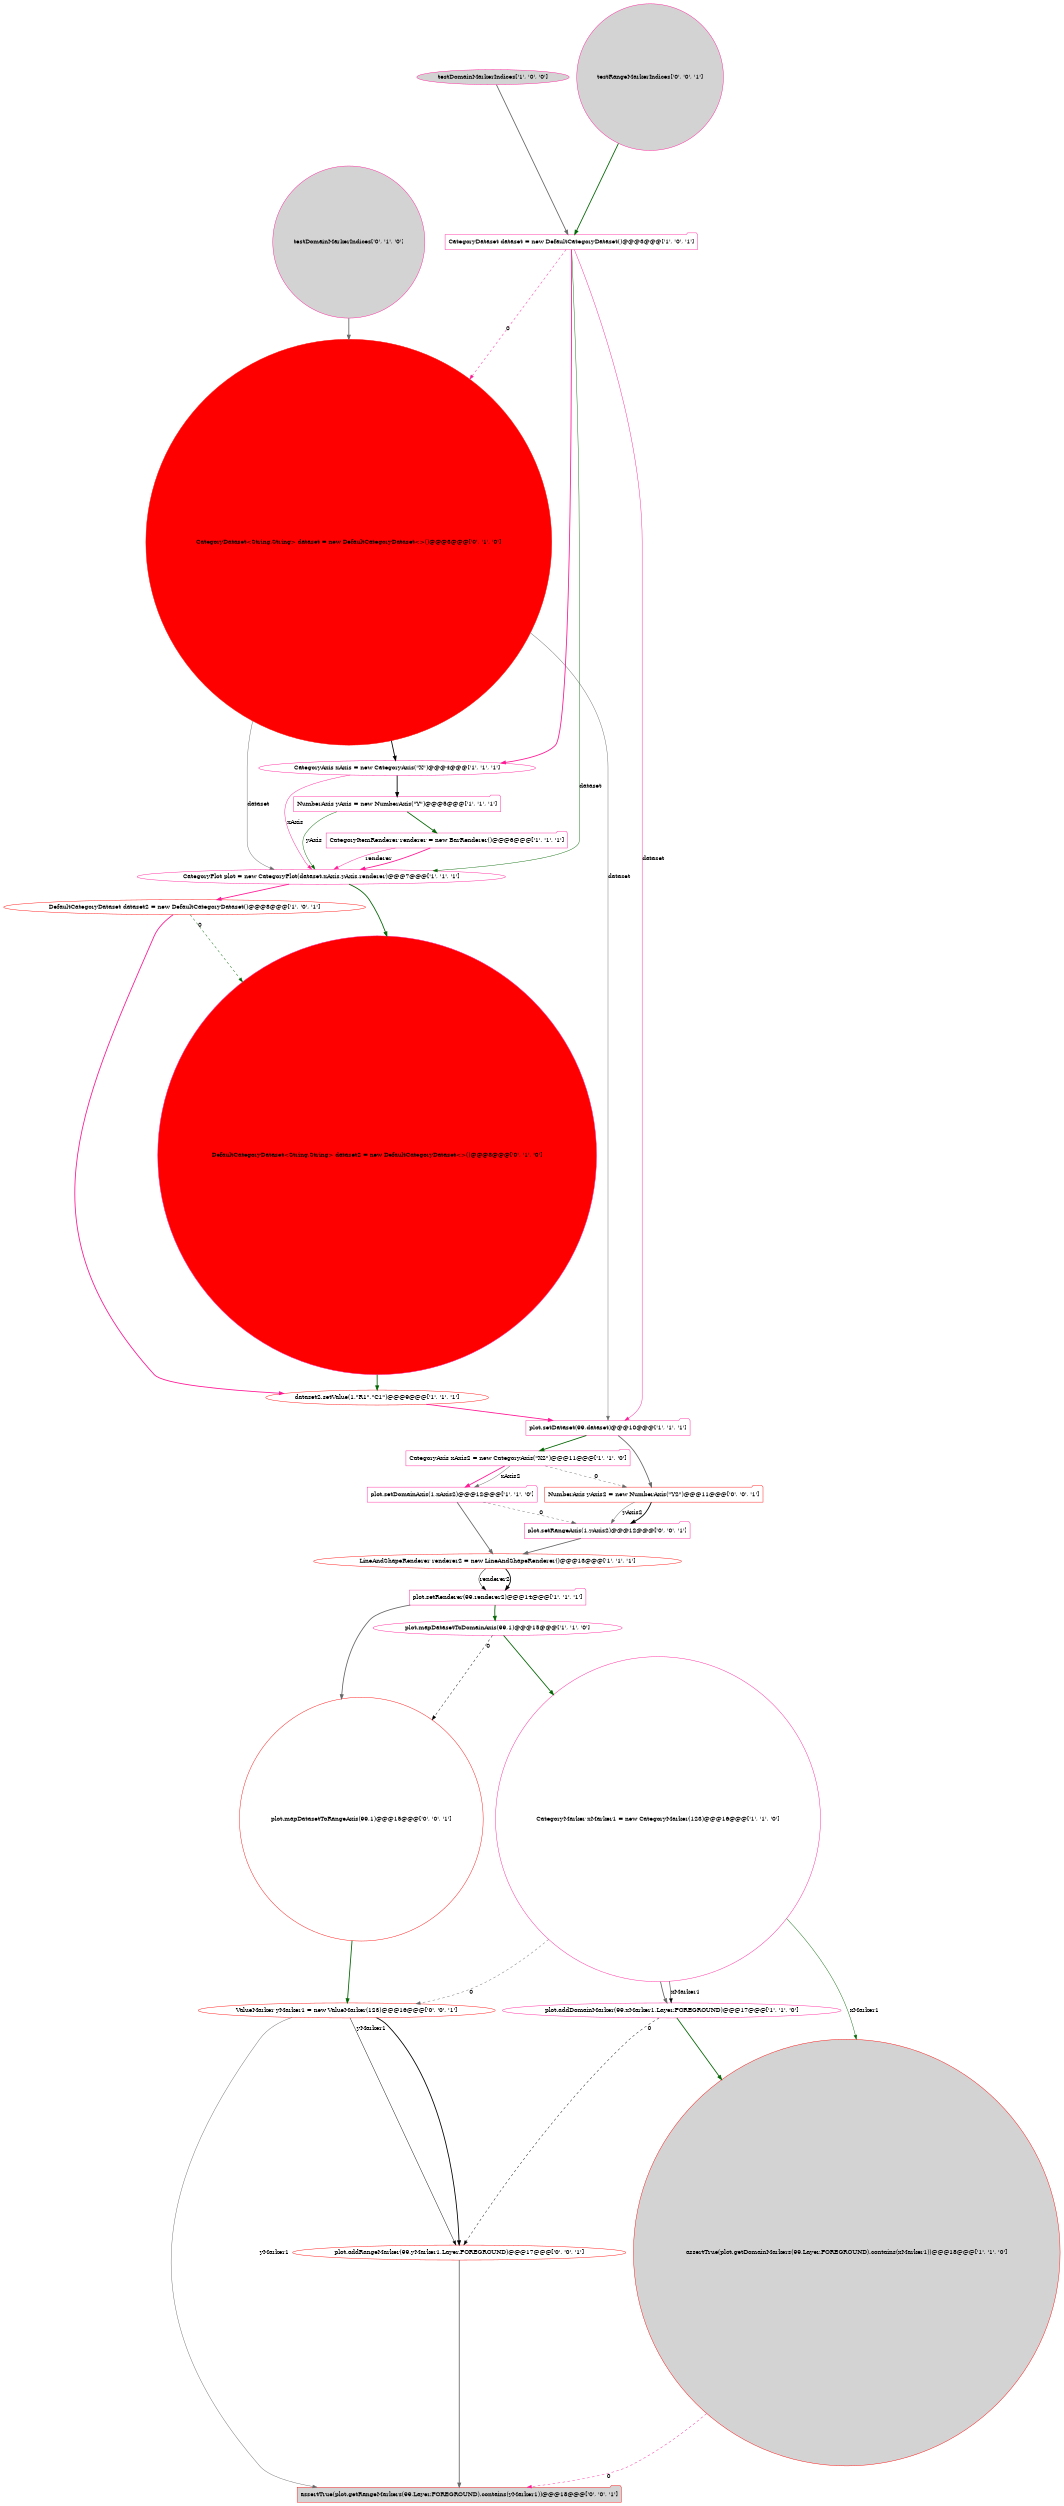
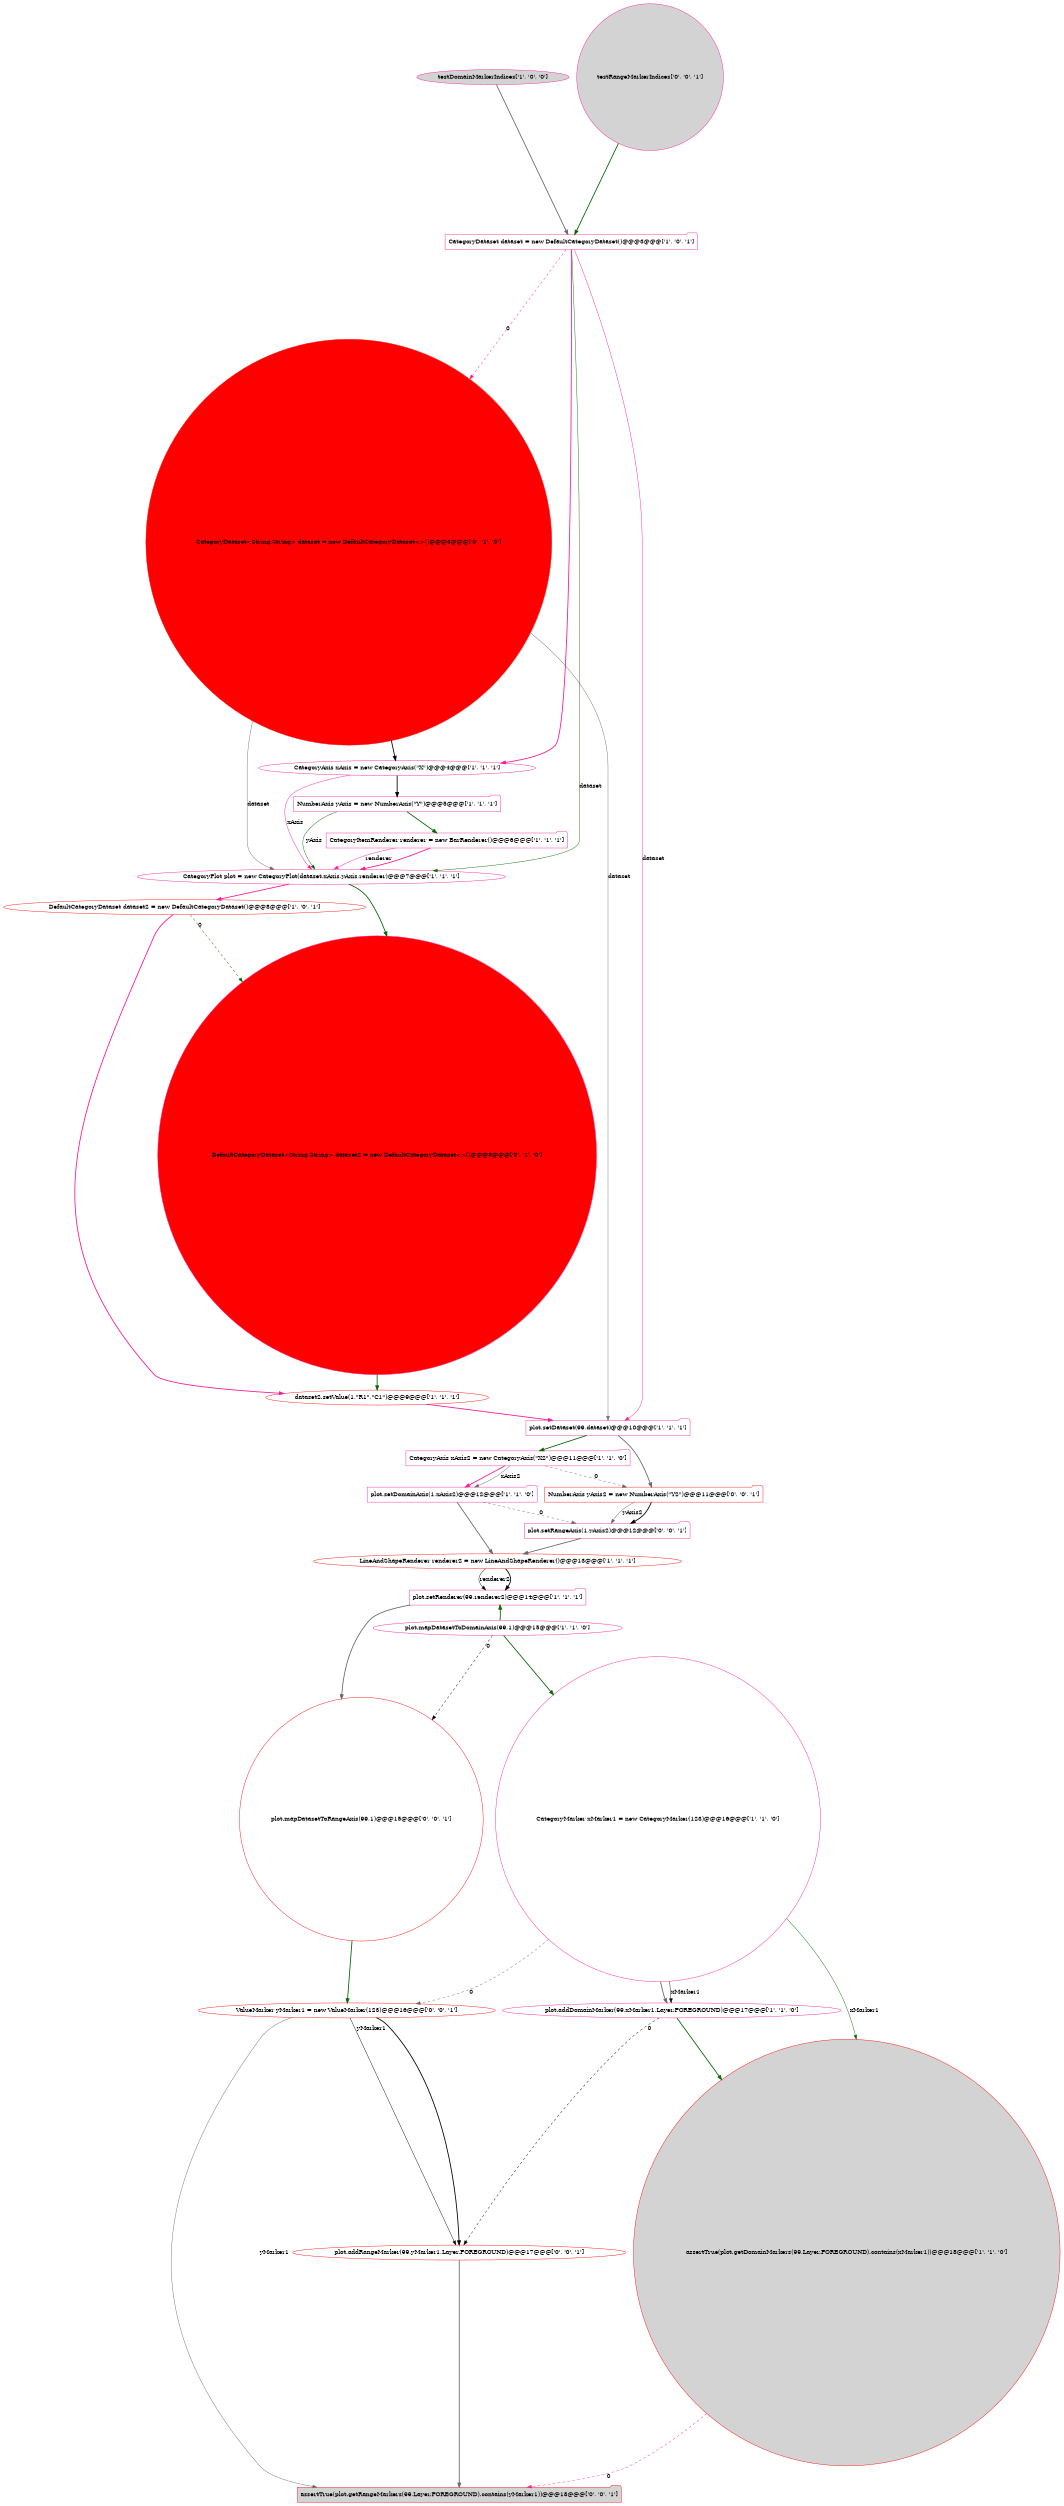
node "testDomainMarkerIndices['0', '1', '0']": removed
edge "plot.setRenderer(99,renderer2)@@@14@@@['1', '1', '1']" -> "plot.mapDatasetToDomainAxis(99,1)@@@15@@@['1', '1', '0']": reversed
